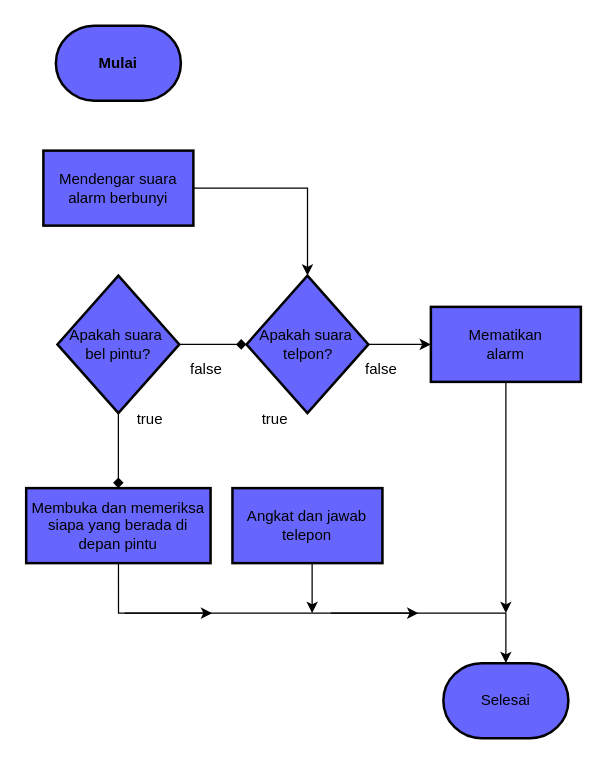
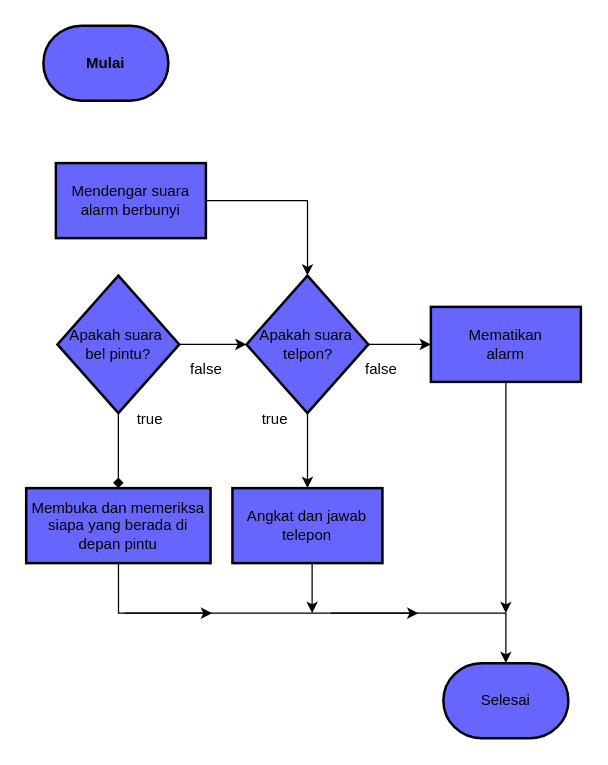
node "Mulai": moved (118, 63) -> (106, 63)
node "Mendengar suara alarm berbunyi": moved (118, 188) -> (131, 201)
edge "Apakah suara bel pintu?" -> "Apakah suara telpon?": arrowhead diamond -> classic
edge "Apakah suara telpon?" -> "Angkat dan jawab telepon": added
